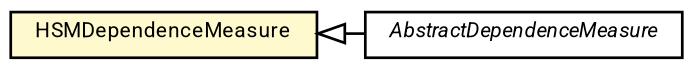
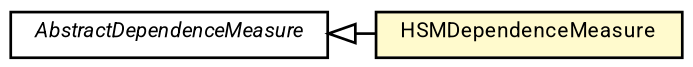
edge "AbstractDependenceMeasure" -> "HSMDependenceMeasure": reversed
